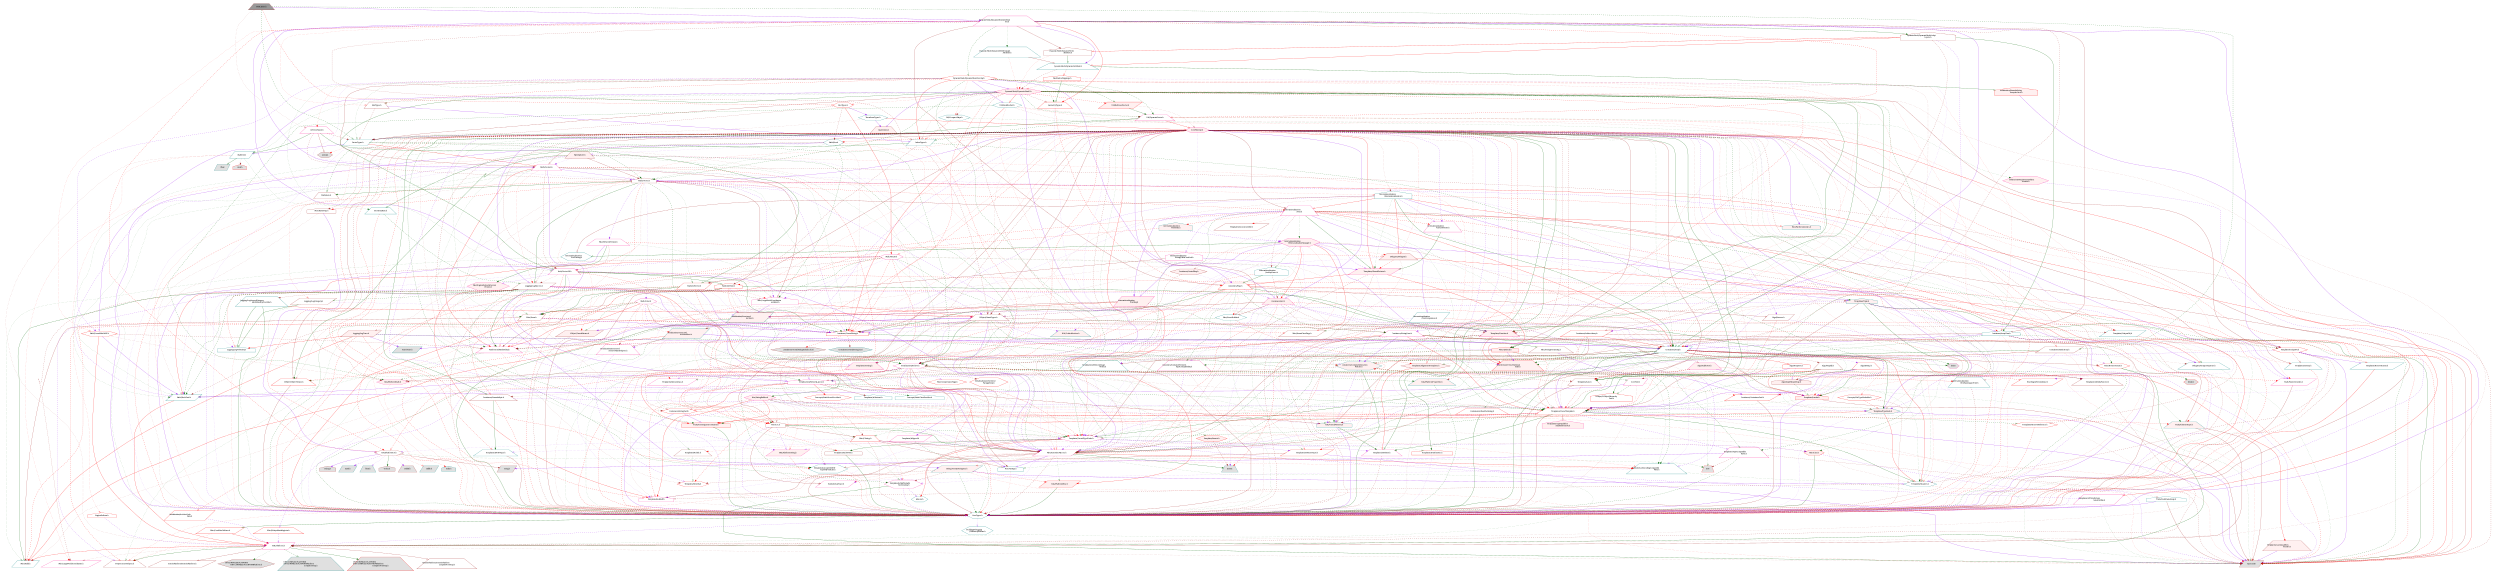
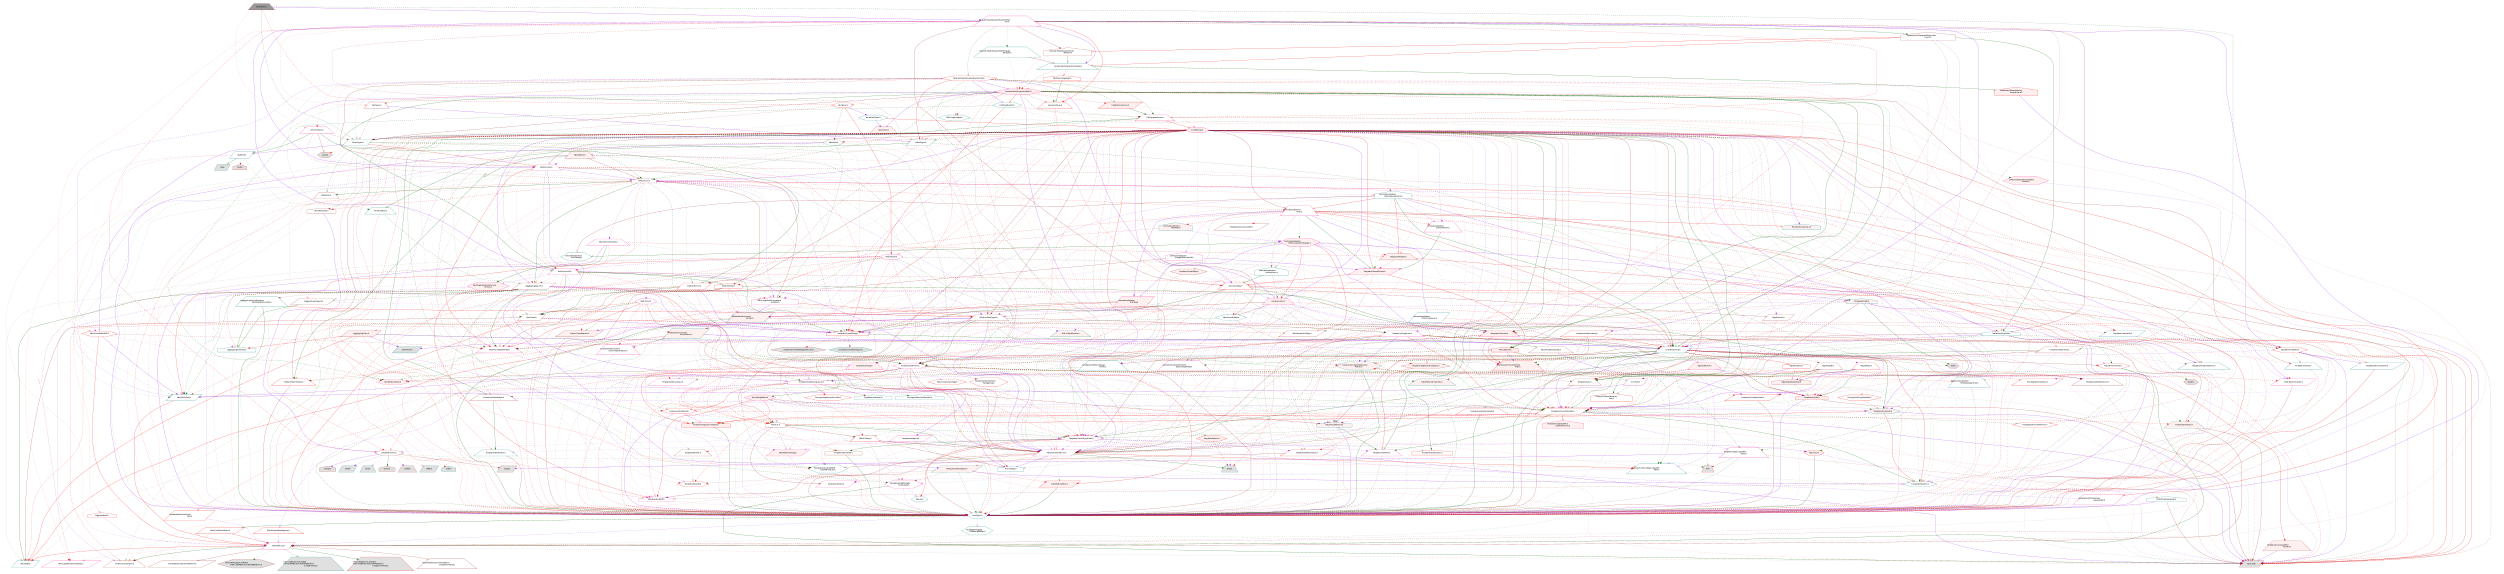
edge "Templates/Tuple.h" -> "type_traits": removed
